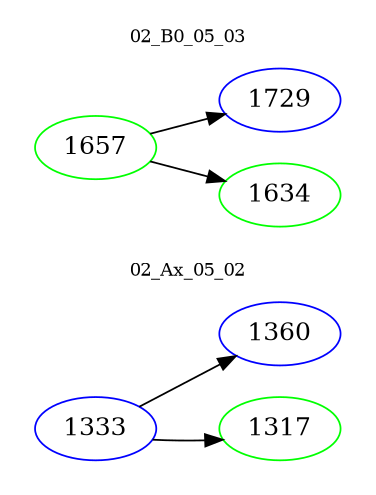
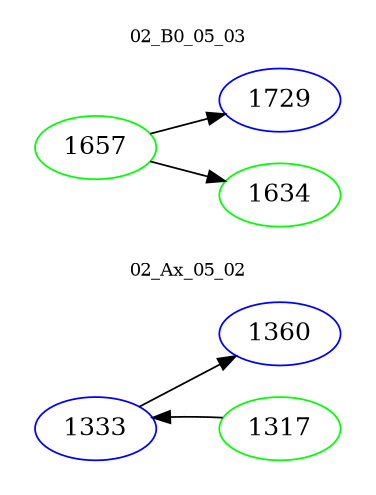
edge "1333" -> "1317": reversed
